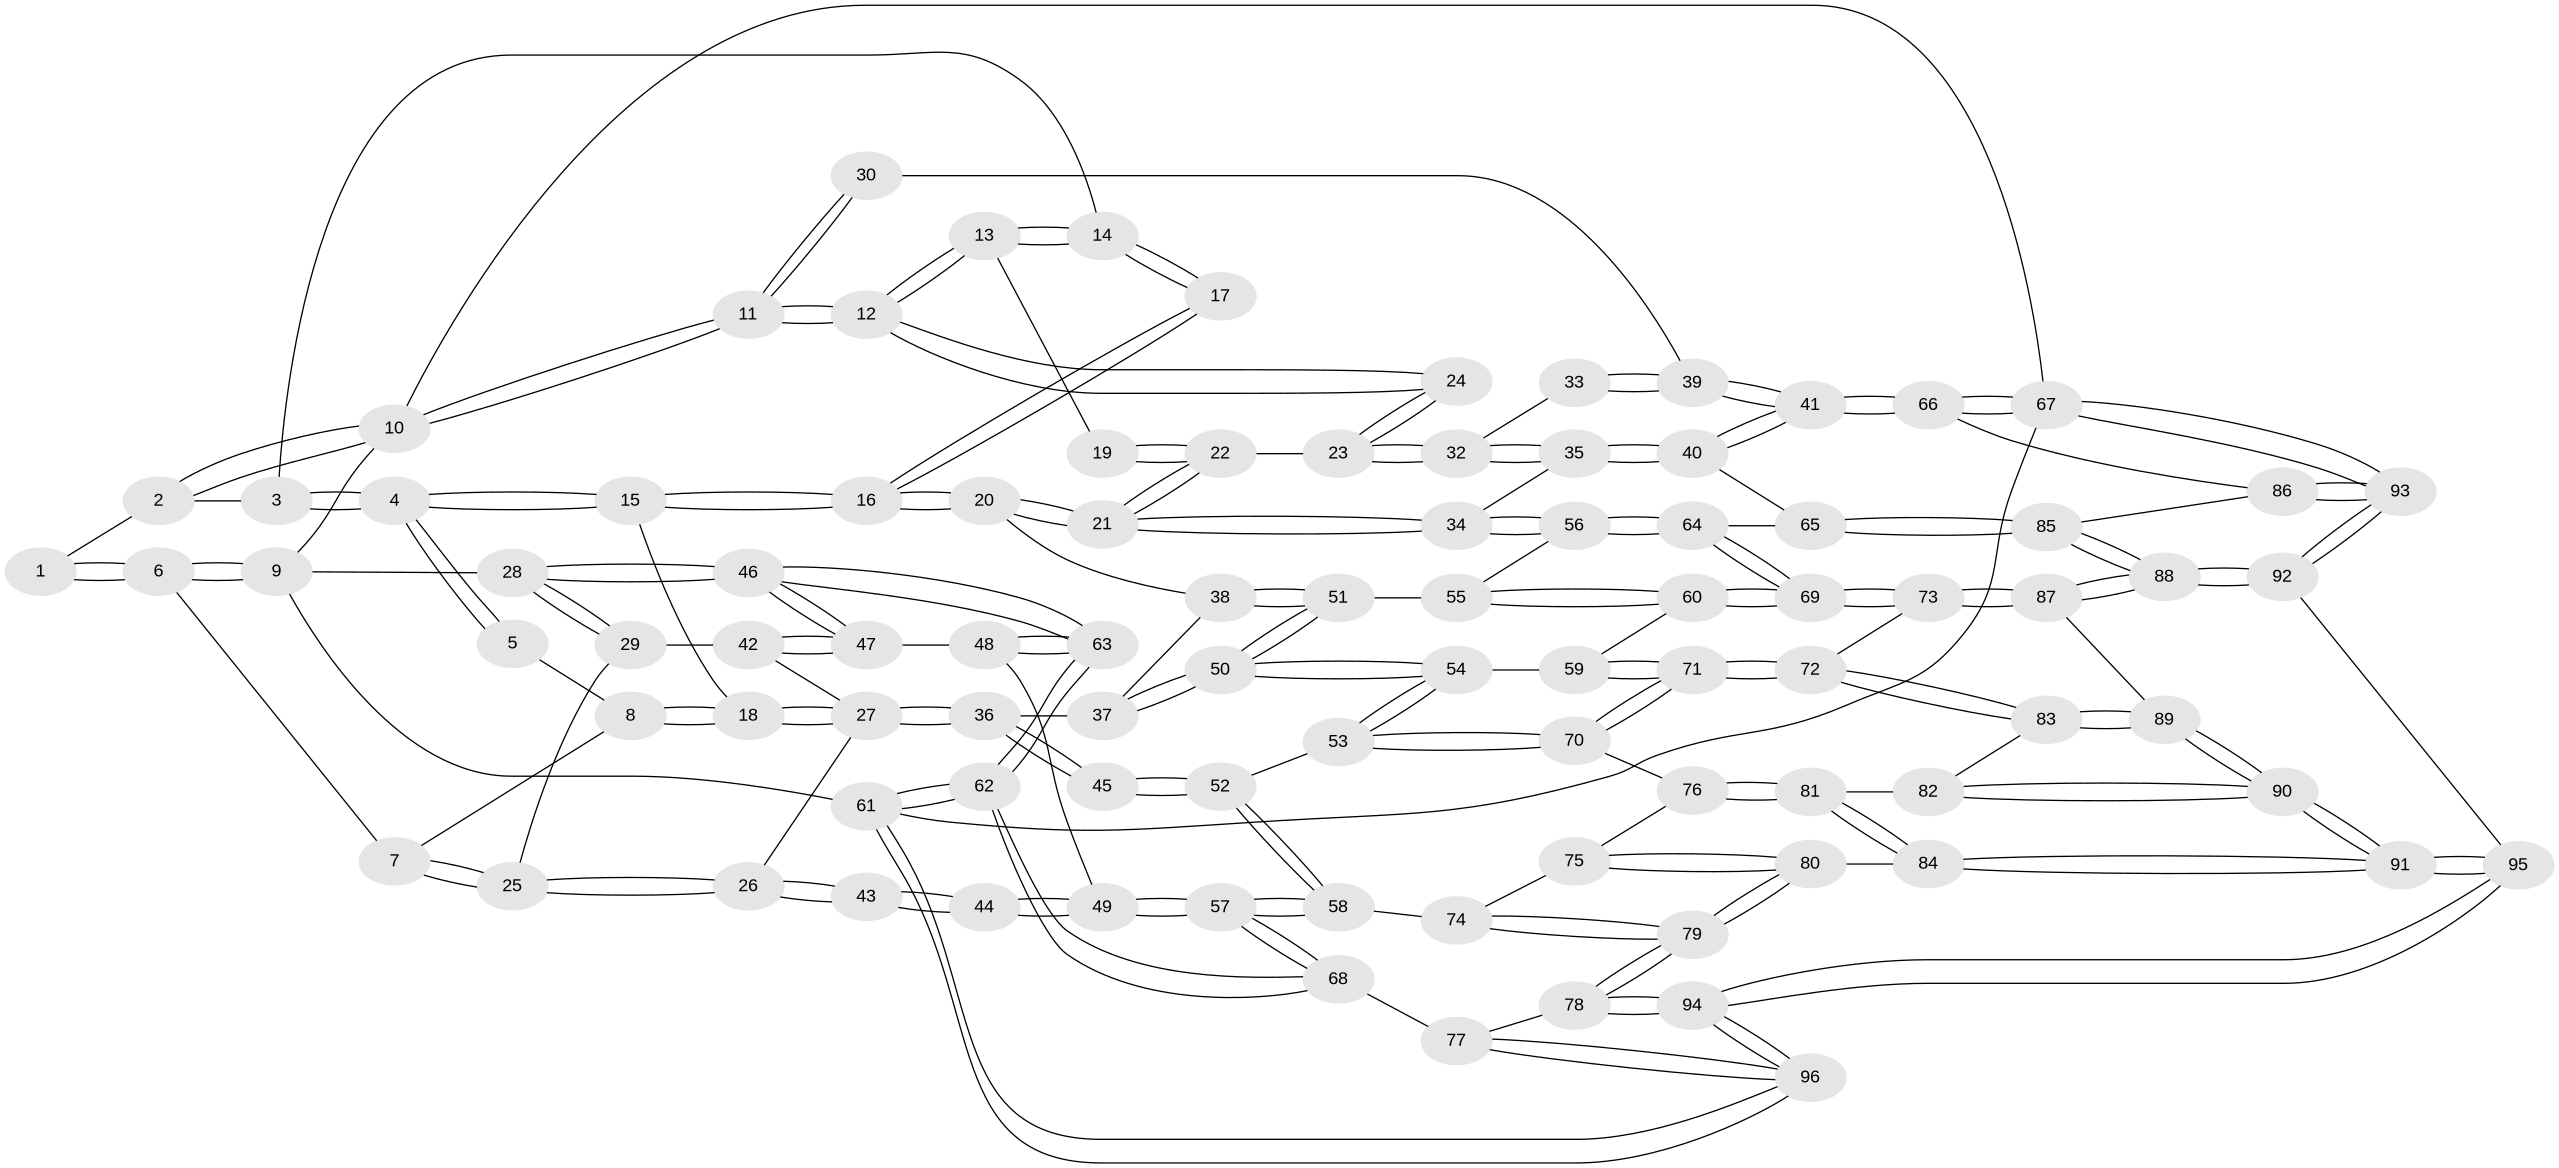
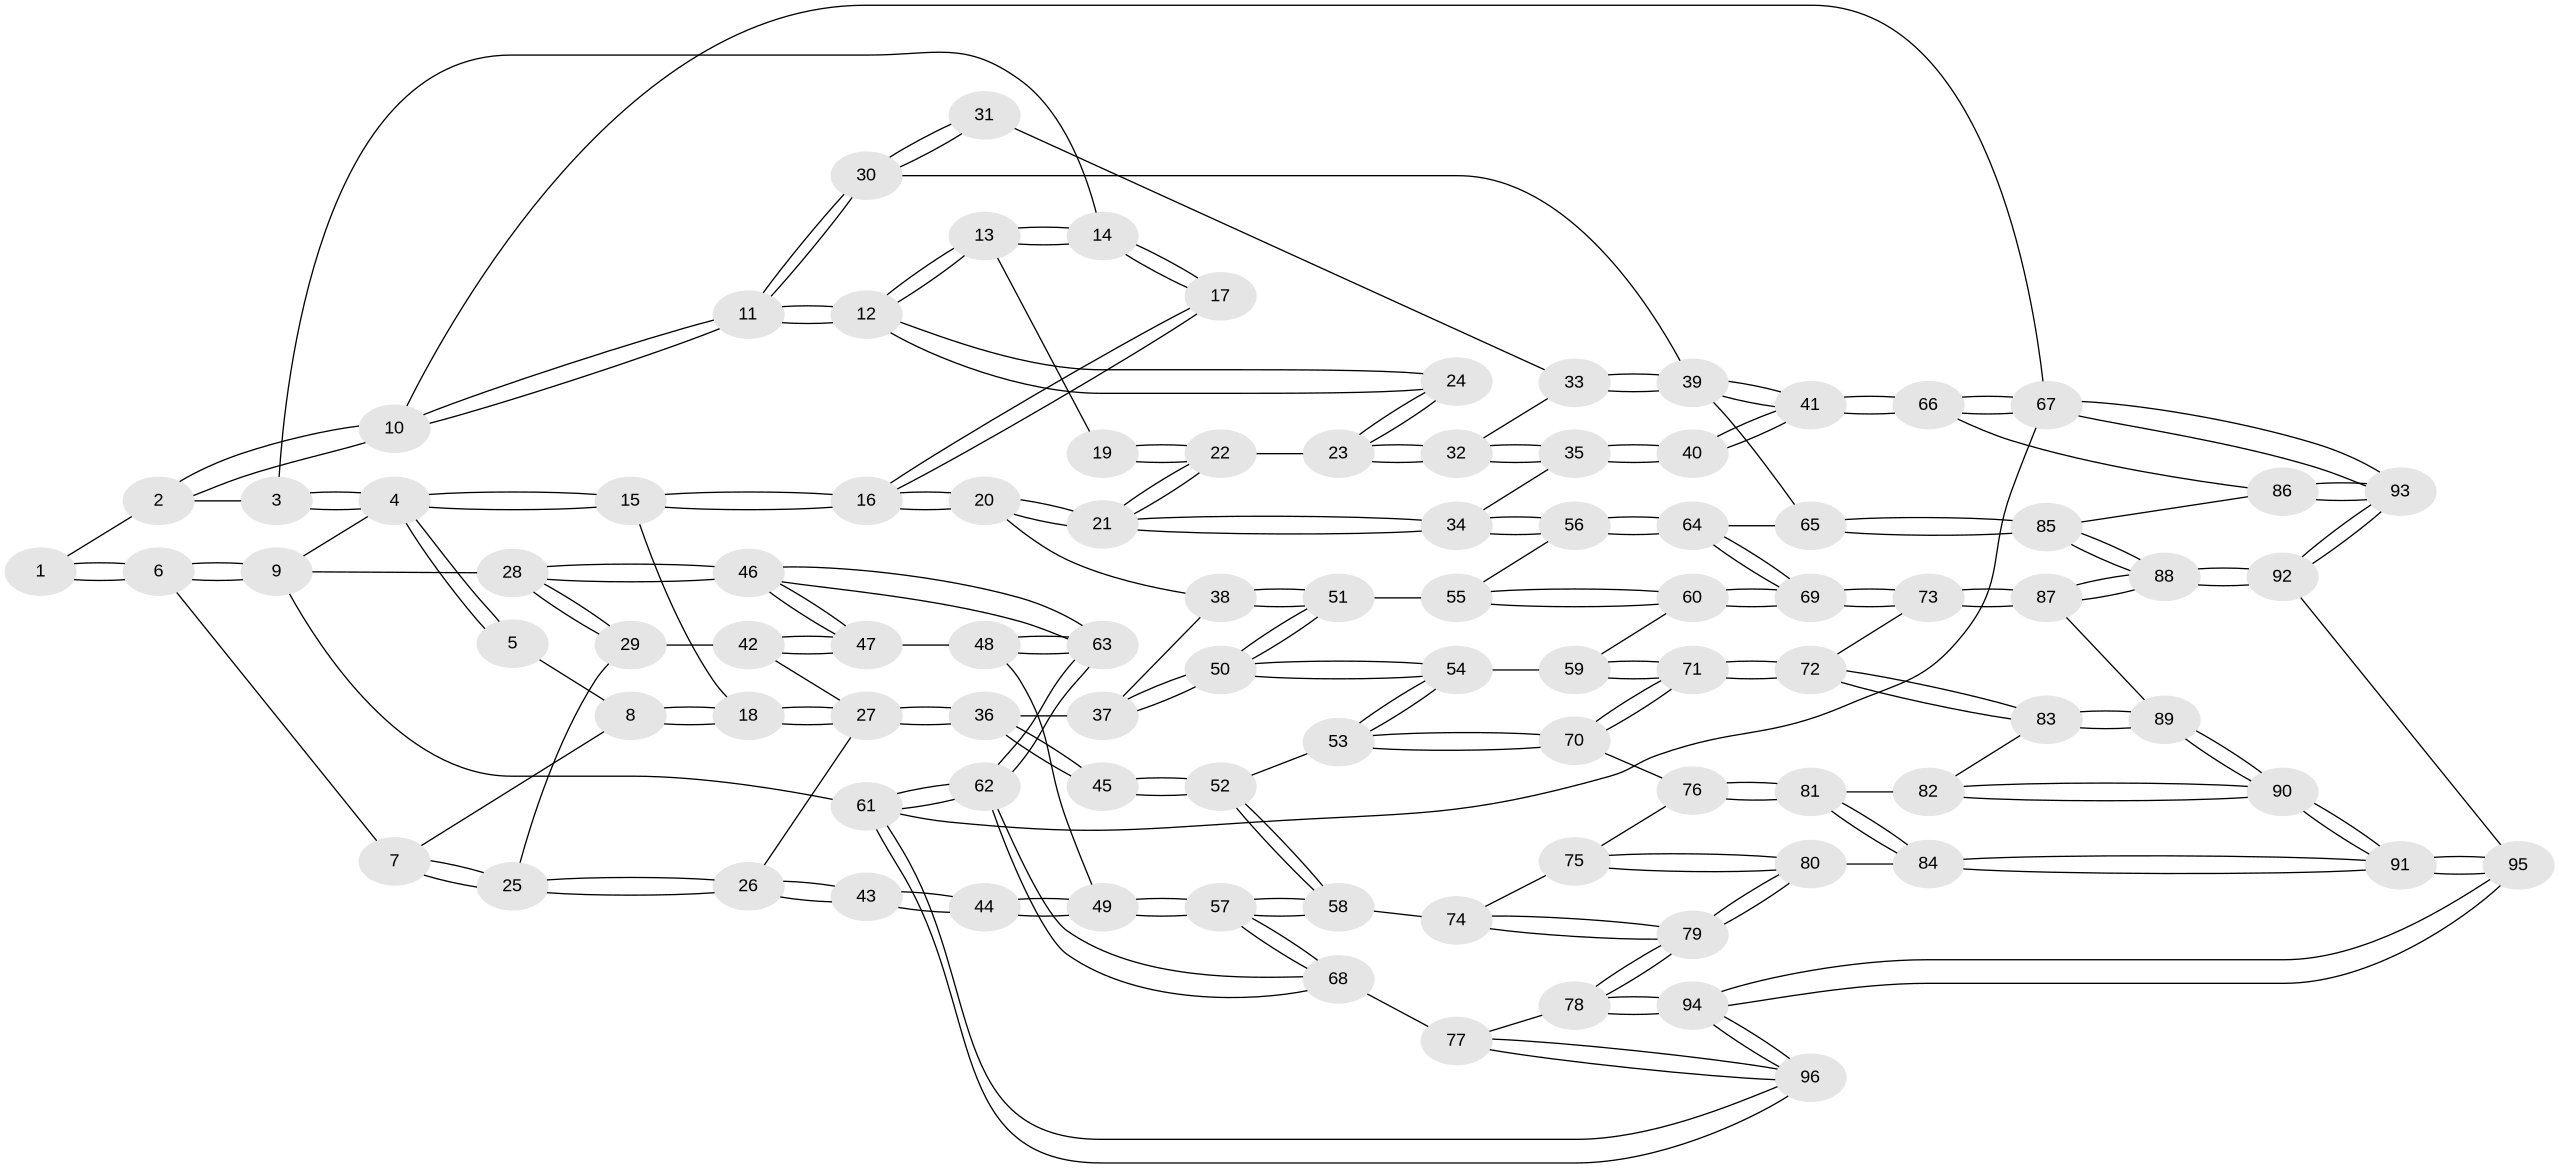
node "31": added
edge "40" -- "65": now "39" -- "65"
edge "10" -- "9": now "4" -- "9"
